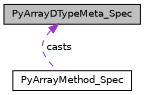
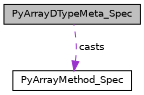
edge "PyArrayMethod_Spec" -> "PyArrayDTypeMeta_Spec": reversed
